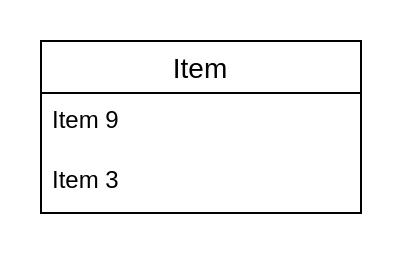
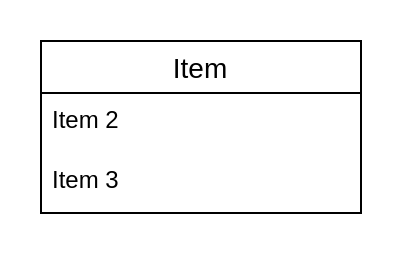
node "Item 9": label "Item 9" -> "Item 2"
